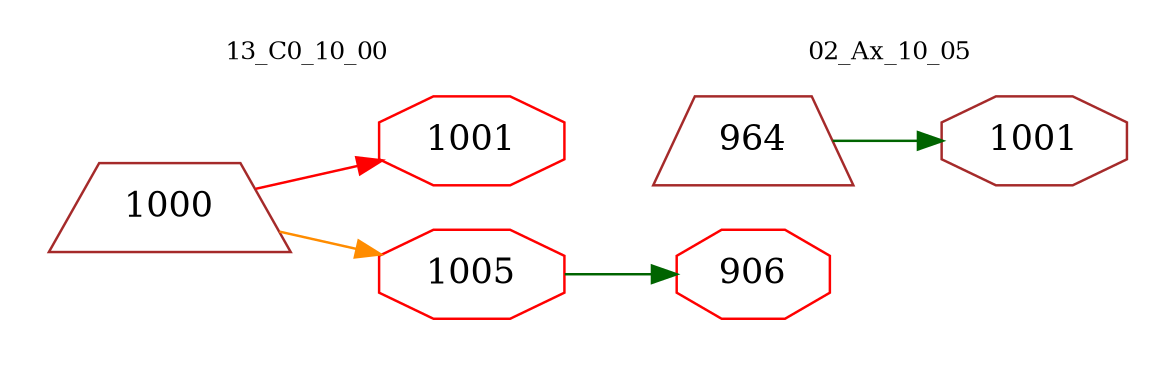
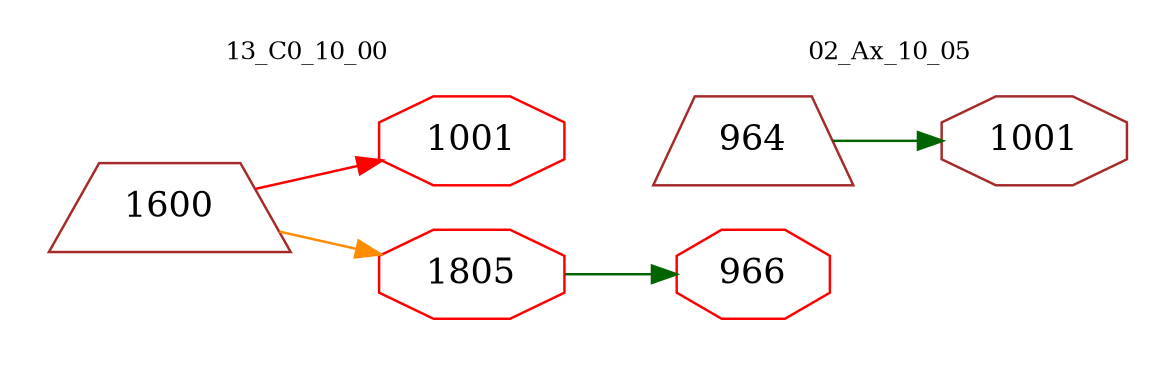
node "1000": label "1000" -> "1600"
node "1005": label "1005" -> "1805"
node "906": label "906" -> "966"
